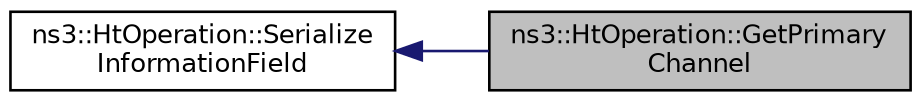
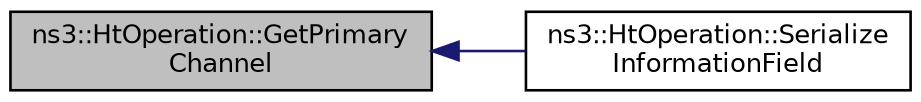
edge "ns3::HtOperation::GetPrimary Channel" -> "ns3::HtOperation::Serialize InformationField": reversed
